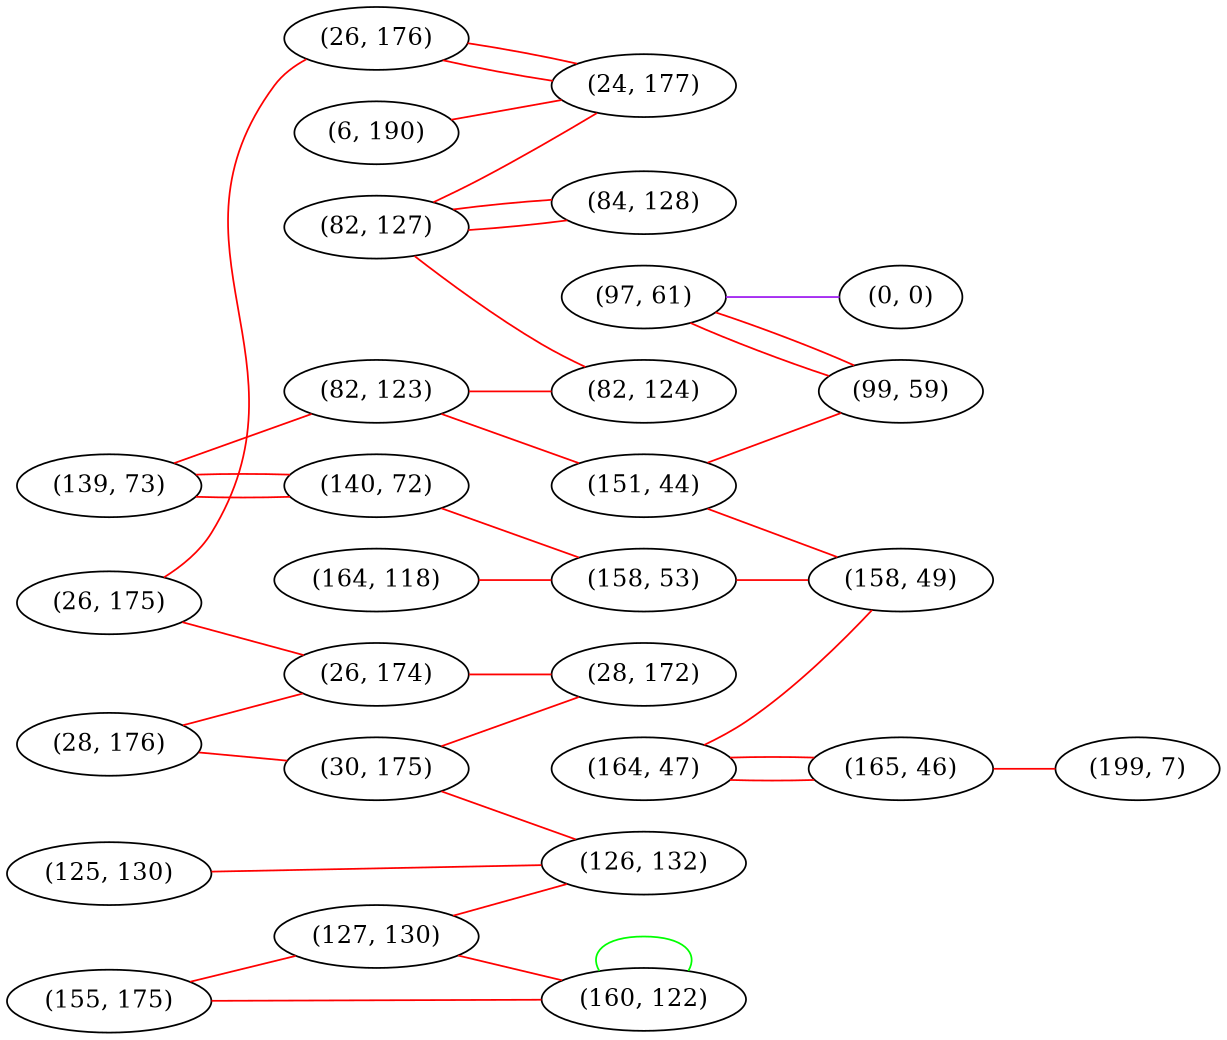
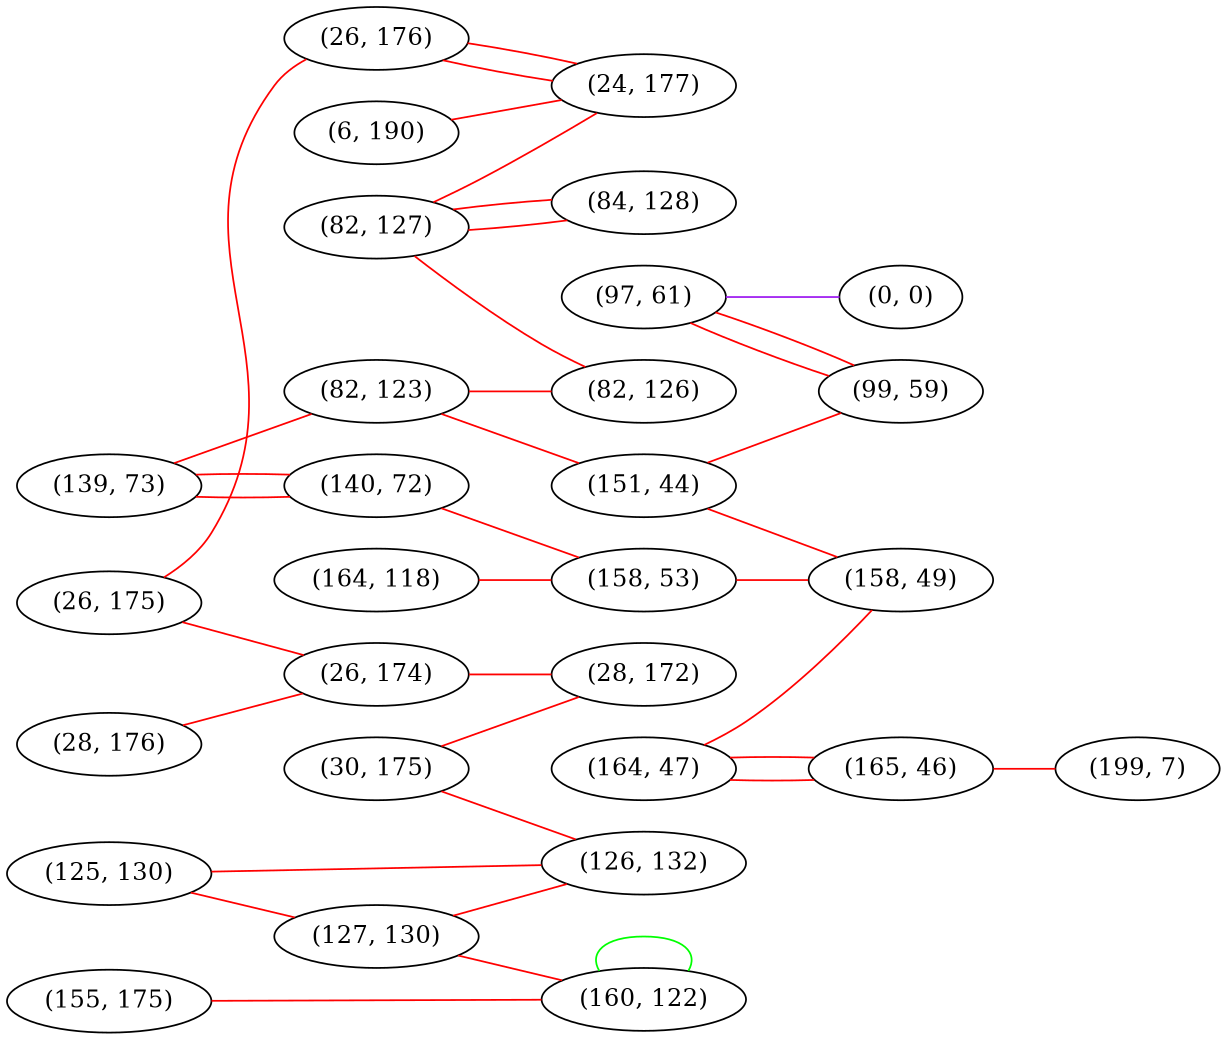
node "(82, 124)": label "(82, 124)" -> "(82, 126)"
edge "(28, 176)" -- "(30, 175)": removed
edge "(127, 130)" -- "(155, 175)": now "(127, 130)" -- "(125, 130)"
